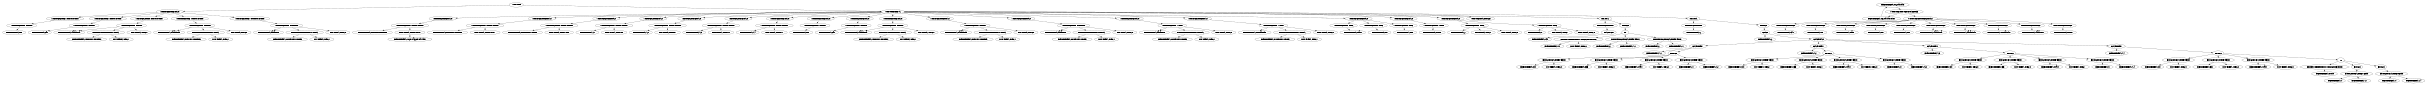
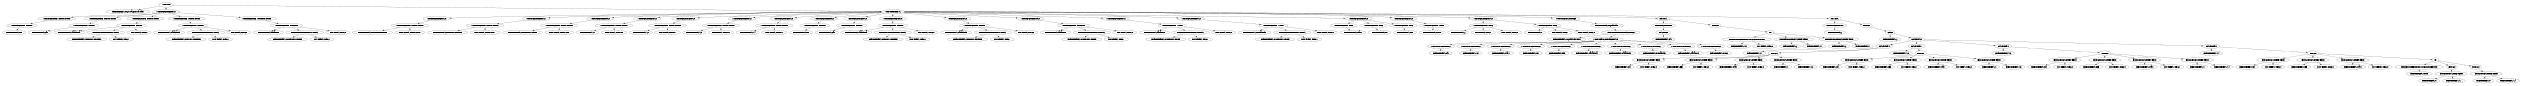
edge "IDENTIFIERS:my_divider_inst" -> "IDENTIFIERS:my_divider": now "MODULE_INSTANCE" -> "IDENTIFIERS:my_divider"
node "MODULE_NAMED_POSEDGE": label "MODULE_NAMED_POSEDGE" -> "MODULE_NAMED_INSTANCE"
edge "NUMBERS HEX:10000" -> "IDENTIFIERS:my_wrapper_divider": now "MODULE" -> "IDENTIFIERS:my_wrapper_divider"
